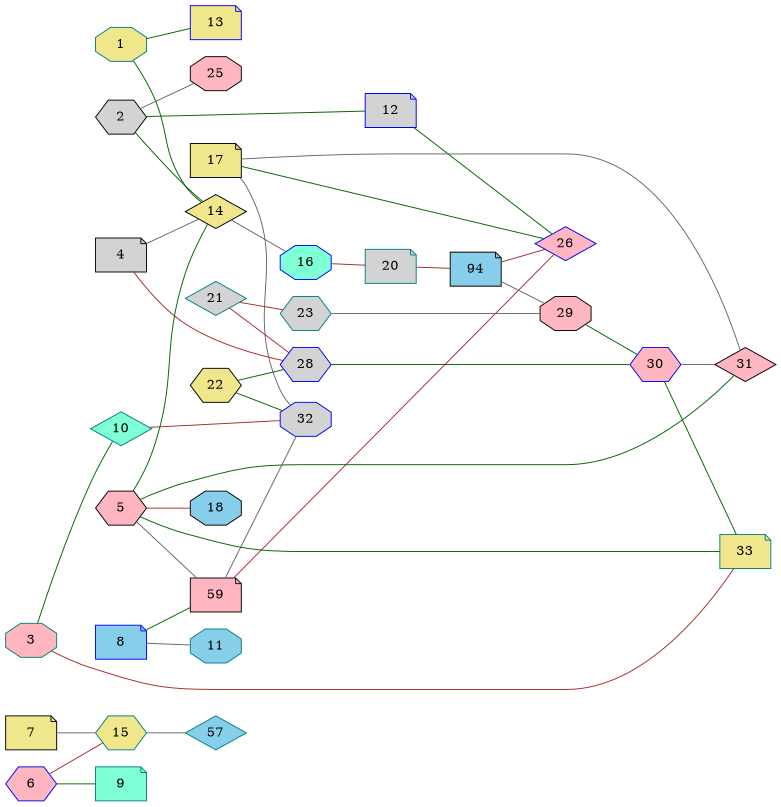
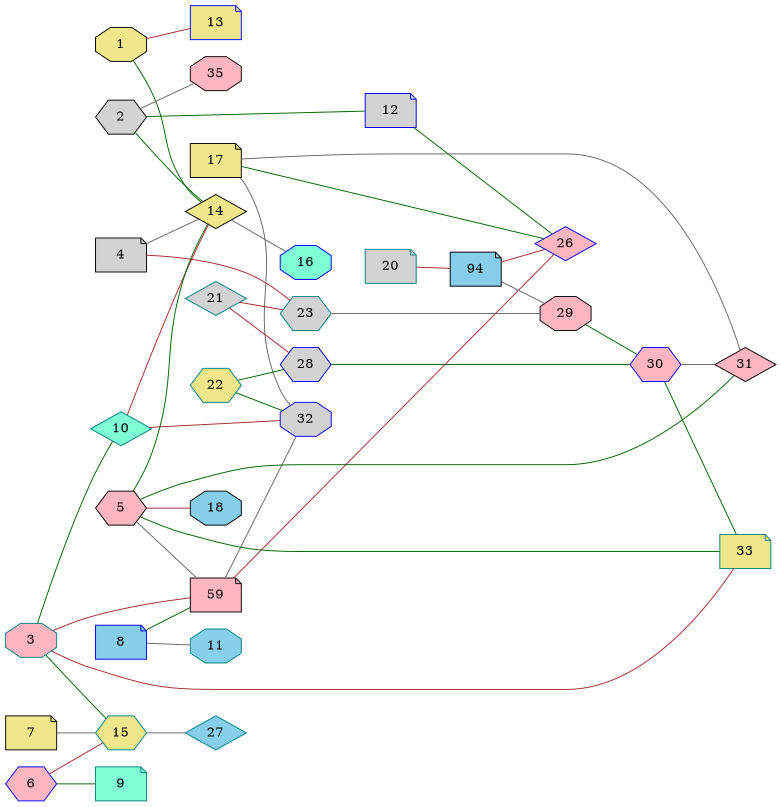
edge "13" -- "1": color darkgreen -> brown
node "1": color teal -> black
node "25": label "25" -> "35"
edge "16" -- "20": removed
edge "14" -- "10": added
edge "4" -- "28": now "4" -- "23"
node "22": color black -> teal
edge "59" -- "3": added
edge "3" -- "15": added
node "57": label "57" -> "27"
